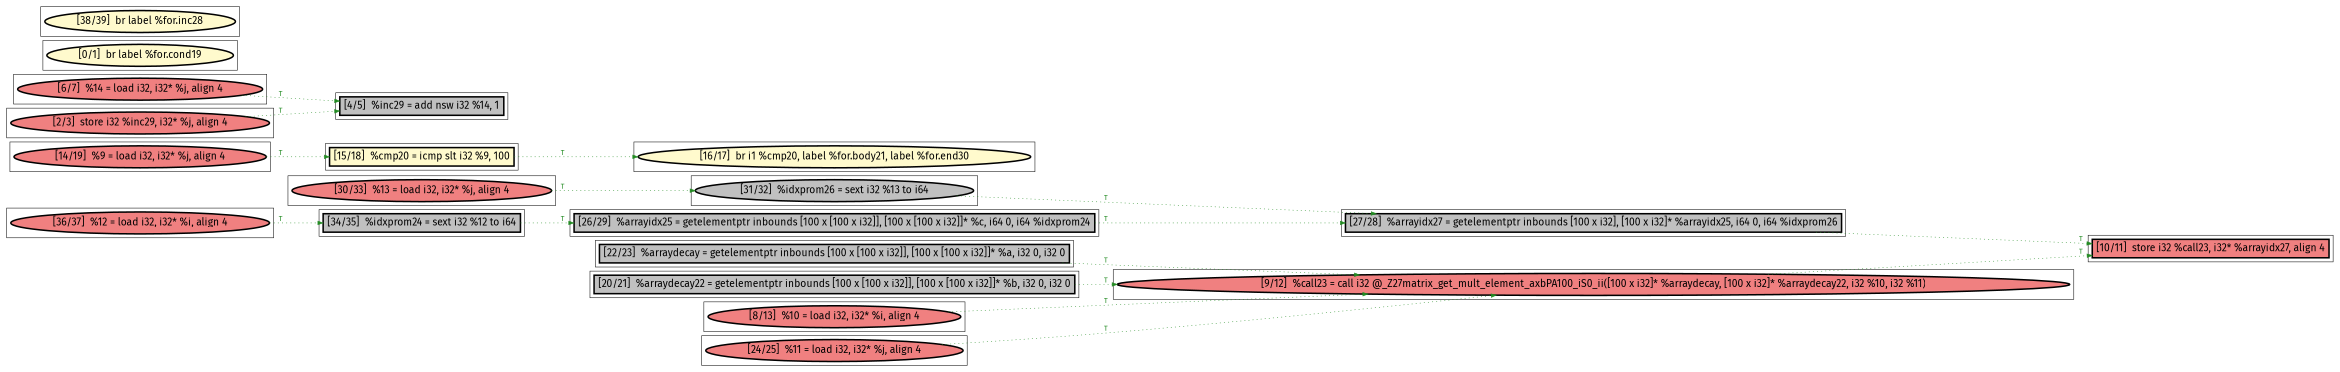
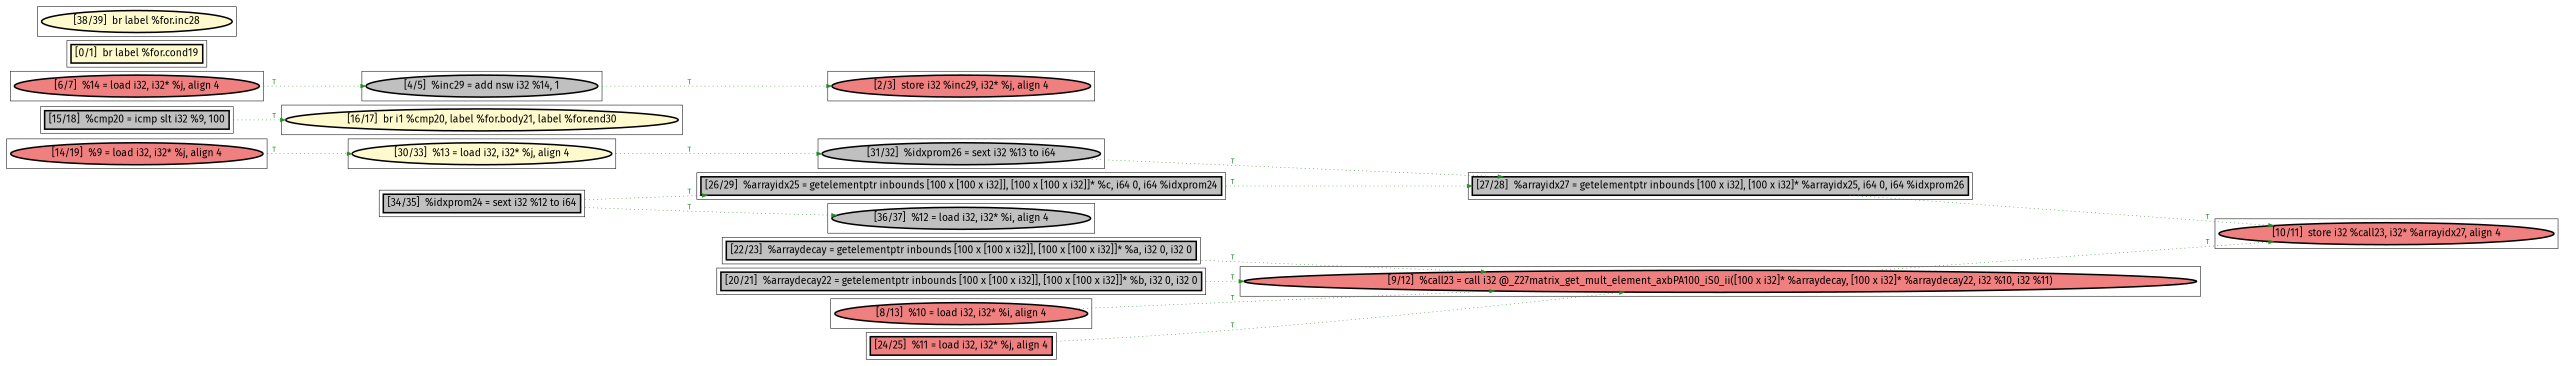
node "[0/1]  br label %for.cond19": shape ellipse -> box
node "[4/5]  %inc29 = add nsw i32 %14, 1": shape box -> ellipse
edge "[2/3]  store i32 %inc29, i32* %j, align 4" -> "[4/5]  %inc29 = add nsw i32 %14, 1": reversed
edge "[14/19]  %9 = load i32, i32* %j, align 4" -> "[15/18]  %cmp20 = icmp slt i32 %9, 100": now "[14/19]  %9 = load i32, i32* %j, align 4" -> "[30/33]  %13 = load i32, i32* %j, align 4"
node "[15/18]  %cmp20 = icmp slt i32 %9, 100": fillcolor lemonchiffon -> grey
node "[30/33]  %13 = load i32, i32* %j, align 4": fillcolor lightcoral -> lemonchiffon
node "[36/37]  %12 = load i32, i32* %i, align 4": fillcolor lightcoral -> grey
edge "[36/37]  %12 = load i32, i32* %i, align 4" -> "[34/35]  %idxprom24 = sext i32 %12 to i64": reversed
node "[10/11]  store i32 %call23, i32* %arrayidx27, align 4": shape box -> ellipse
node "[24/25]  %11 = load i32, i32* %j, align 4": shape ellipse -> box
